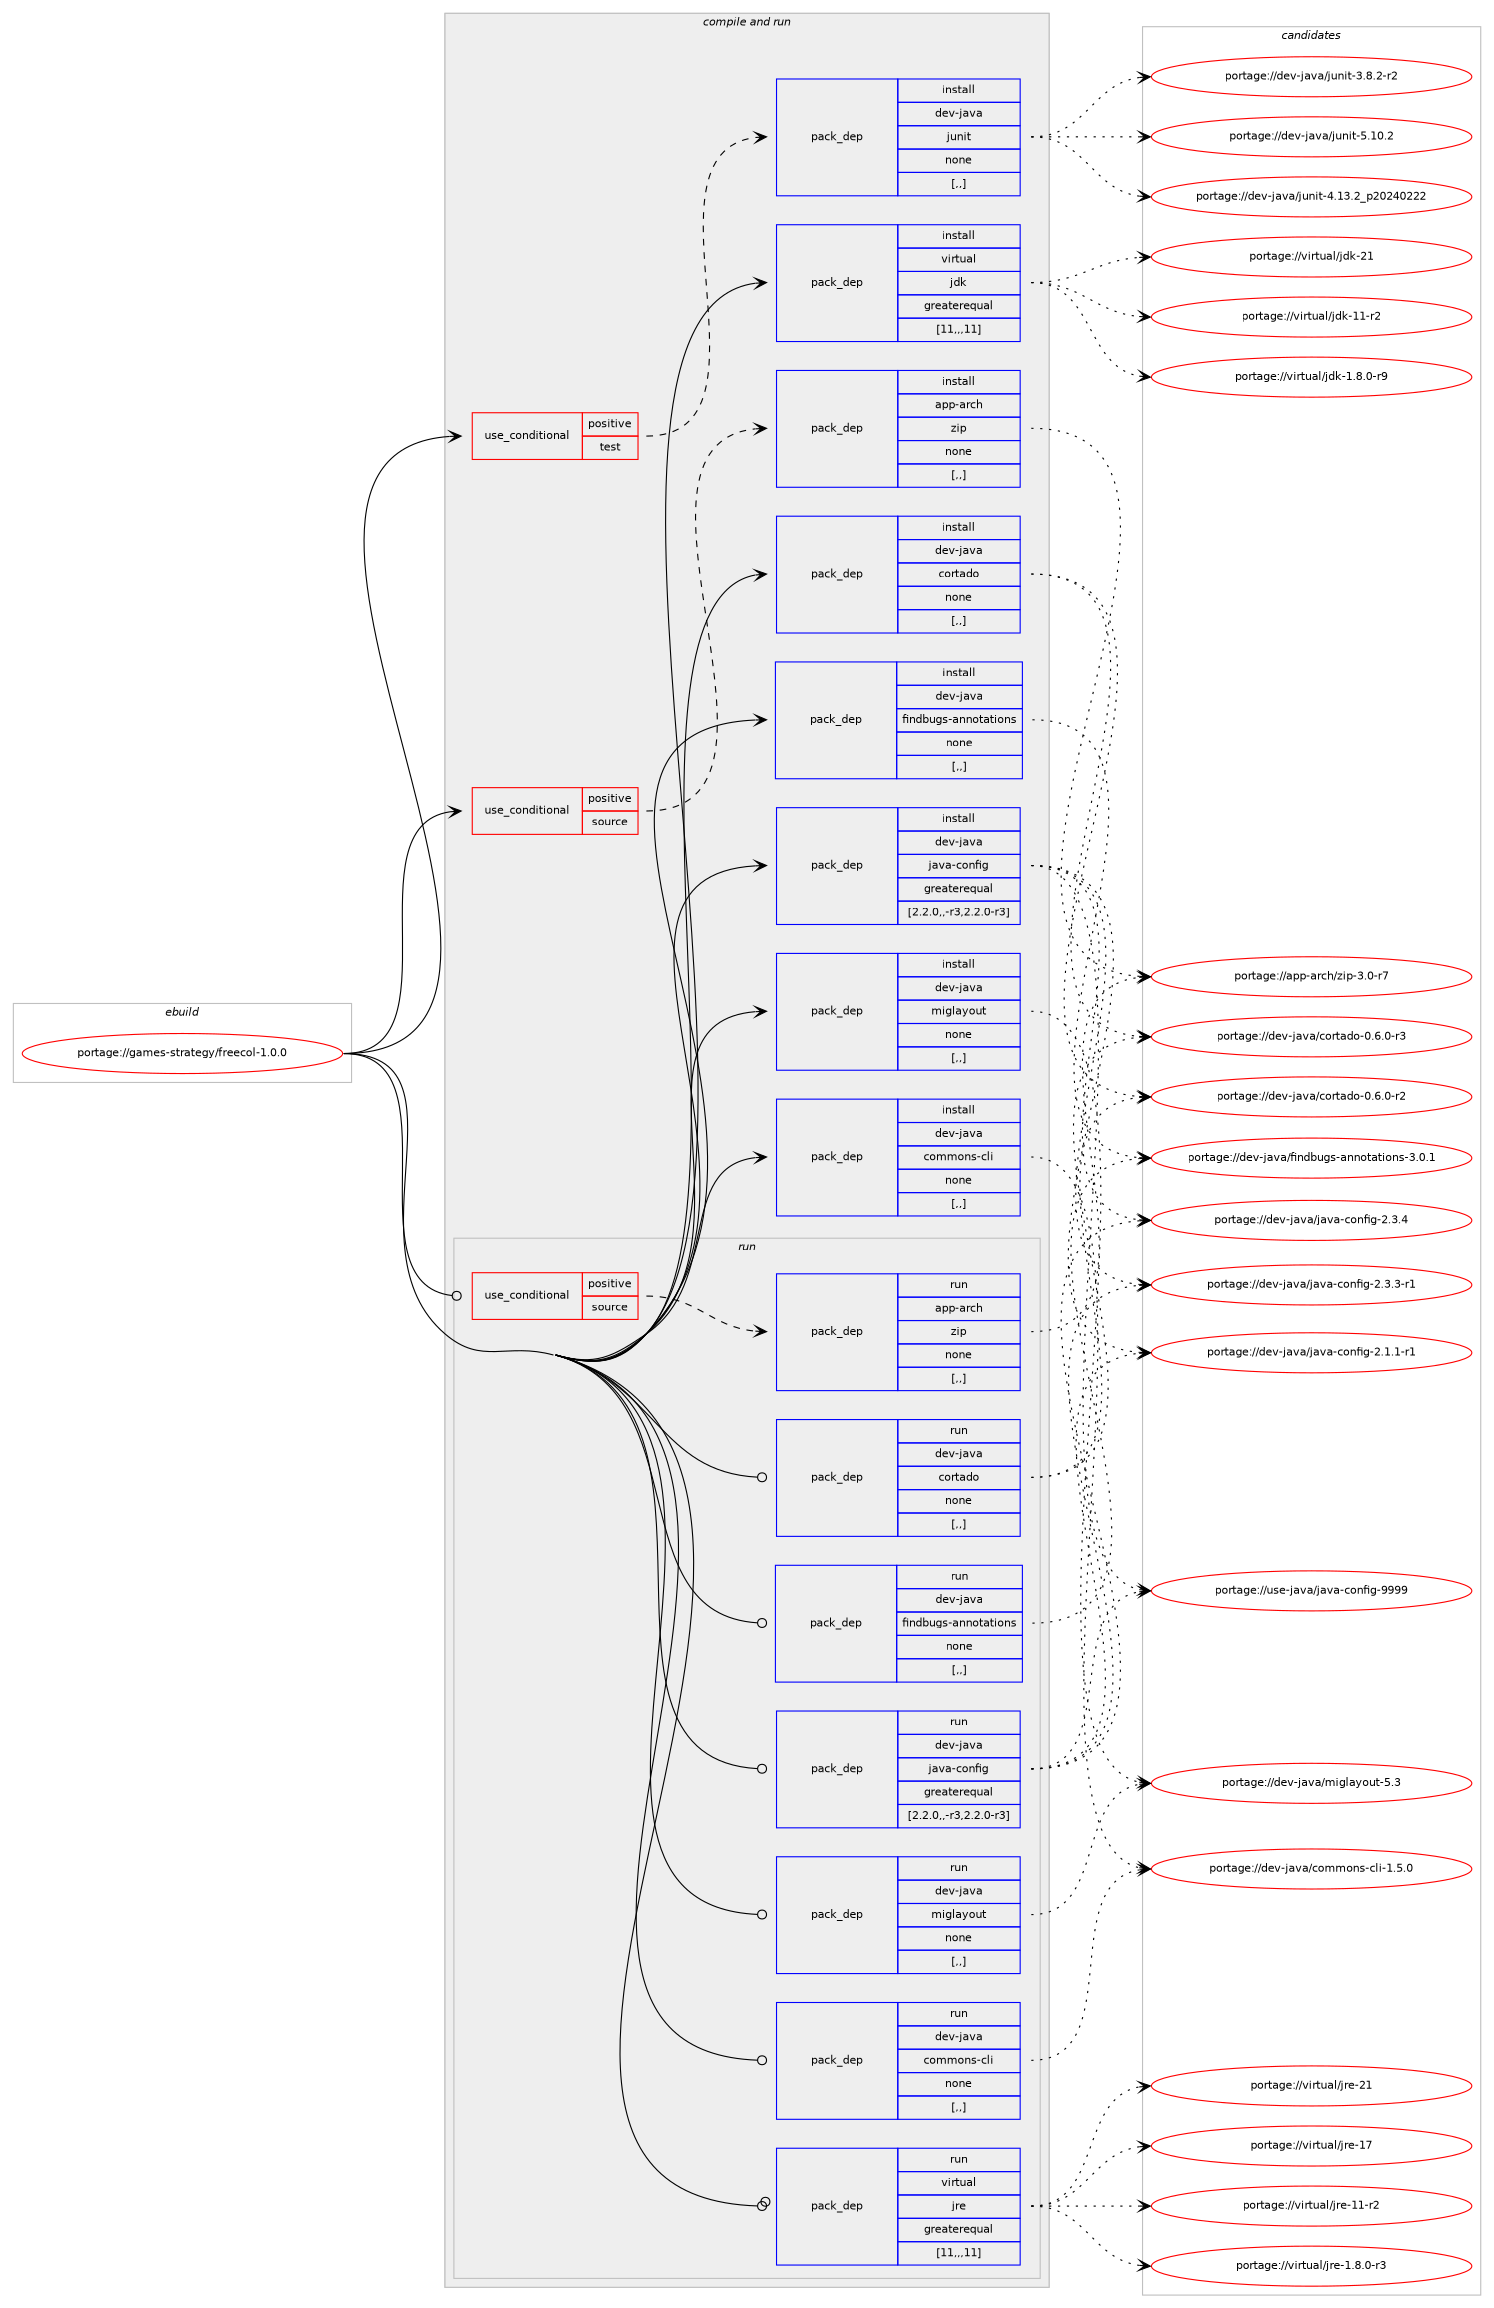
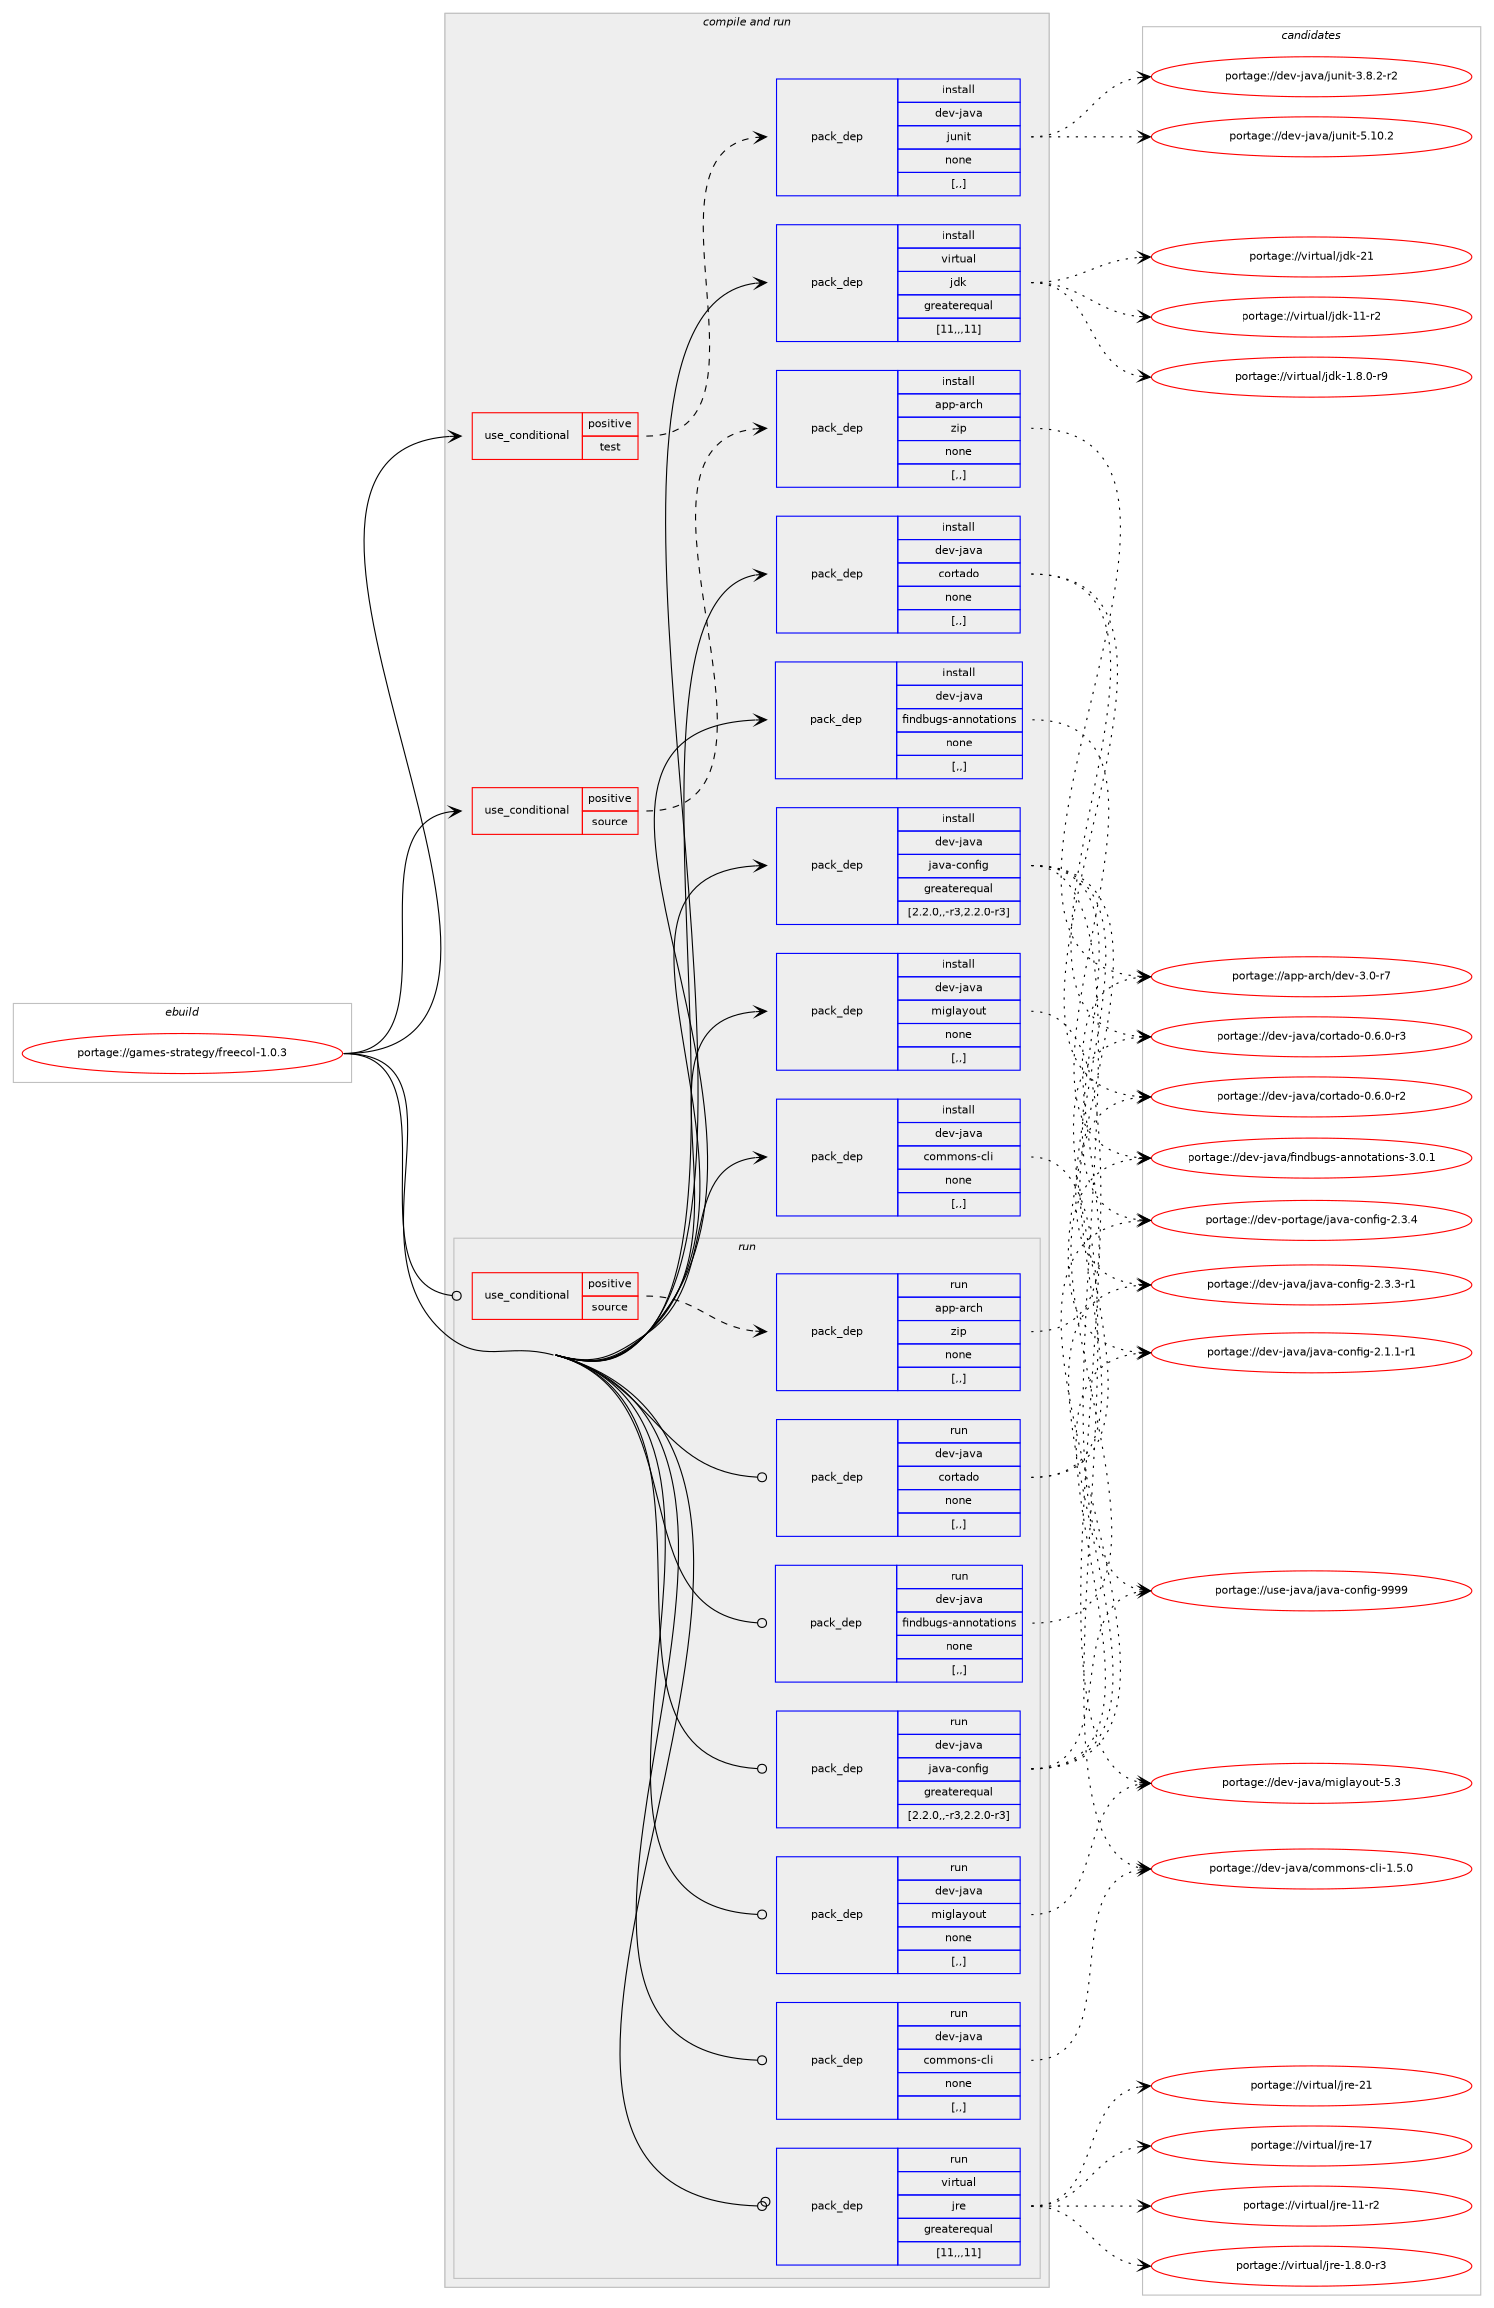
node "portage://dev-java/junit-4.13.2_p20240222": removed
node "portage://app-arch/zip-3.0-r7": label "portage://app-arch/zip-3.0-r7" -> "portage://app-arch/dev-3.0-r7"
node "portage://games-strategy/freecol-1.0.0": label "portage://games-strategy/freecol-1.0.0" -> "portage://games-strategy/freecol-1.0.3"
node "portage://dev-java/java-config-2.3.4": label "portage://dev-java/java-config-2.3.4" -> "portage://dev-portage/java-config-2.3.4"
